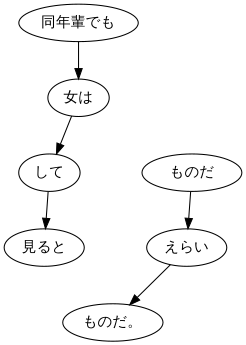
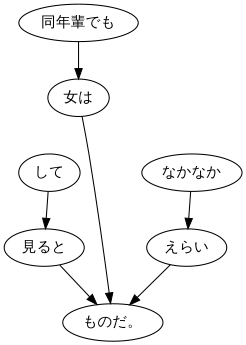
edge "女は" -> "して": now "女は" -> "ものだ。"
node "ものだ": label "ものだ" -> "なかなか"
edge "見ると" -> "ものだ。": added
